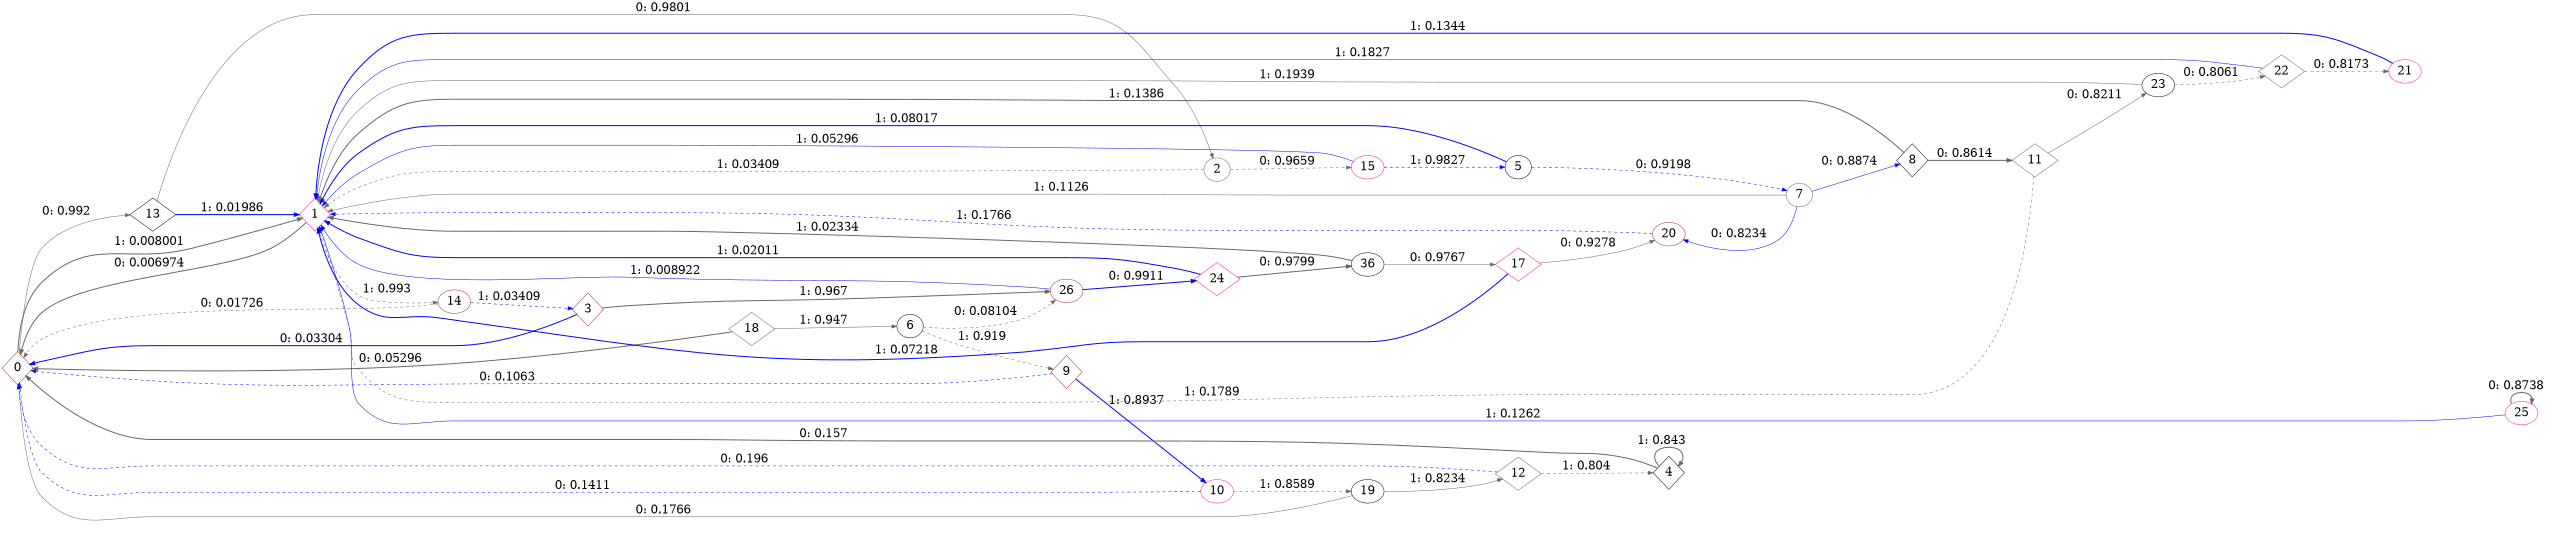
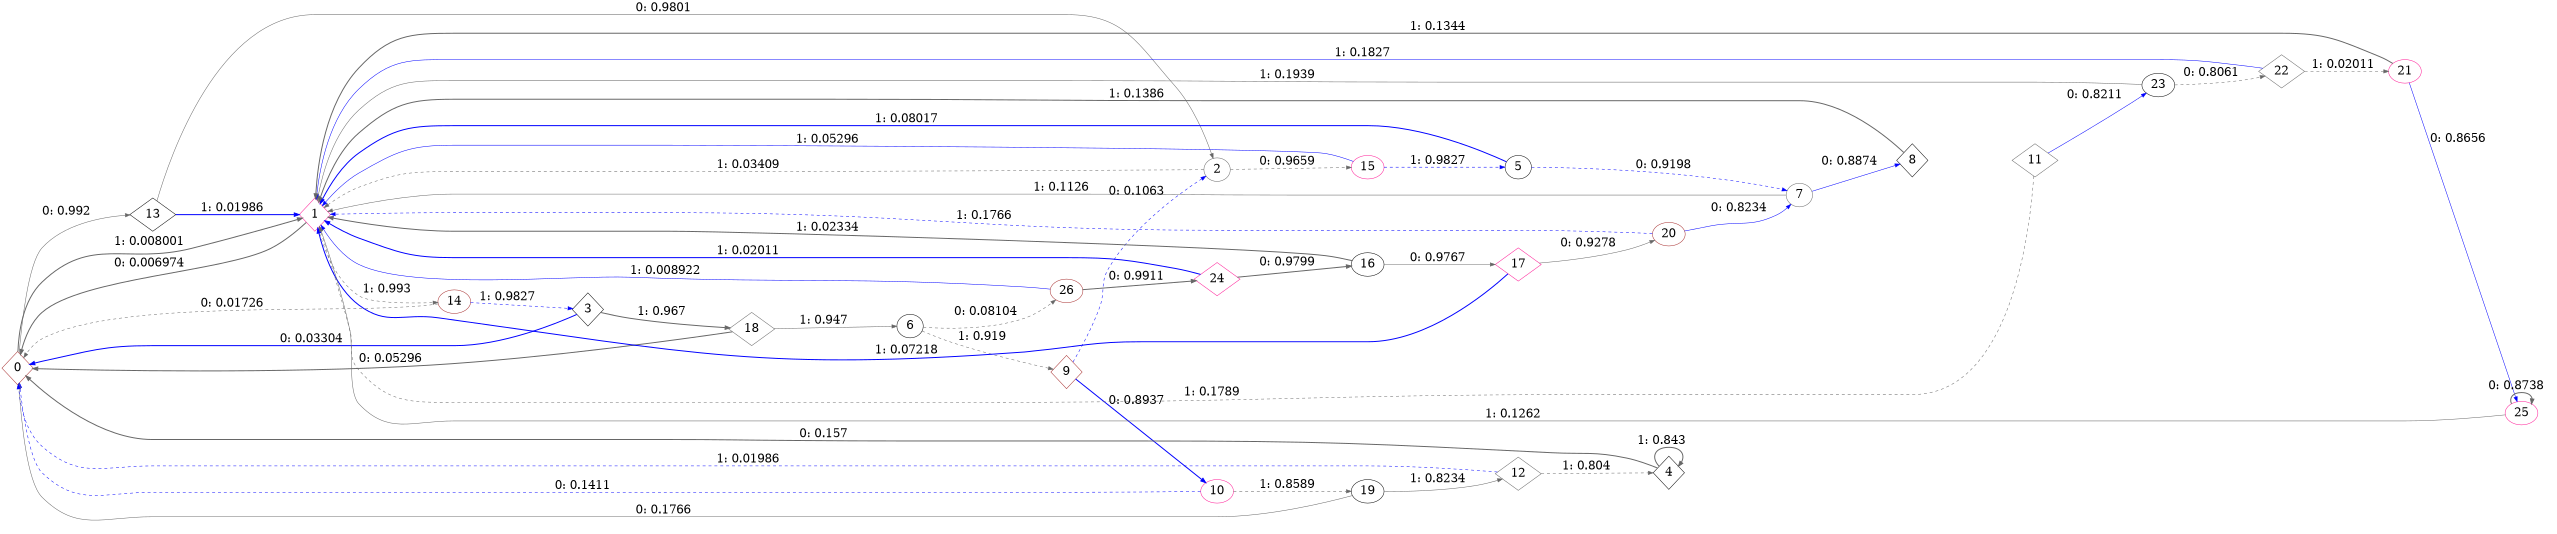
edge "21" -> "1": color blue -> gray40
edge "22" -> "21": label "0: 0.8173   " -> "1: 0.02011  "
edge "11" -> "23": color gray40 -> blue
edge "8" -> "11": removed, label "0: 0.8614"
edge "21" -> "25": added, label "0: 0.8656"
edge "7" -> "20": reversed
node "36": label "36" -> "16"
edge "26" -> "24": color blue -> gray40
edge "14" -> "3": label "1: 0.03409  " -> "1: 0.9827   "
edge "3" -> "26": now "3" -> "18"
node "3": color brown -> black
edge "9" -> "0": now "9" -> "2"
edge "9" -> "10": label "1: 0.8937   " -> "0: 0.8937   "
edge "25" -> "1": color blue -> gray40
edge "12" -> "0": label "0: 0.196    " -> "1: 0.01986  "
